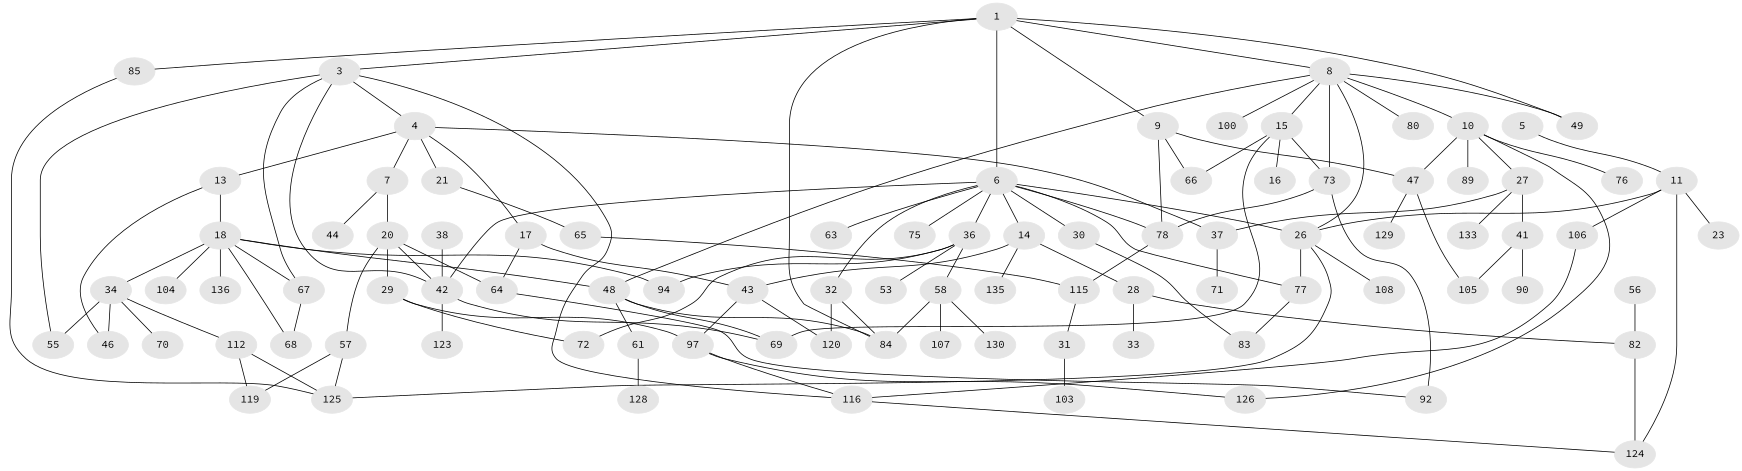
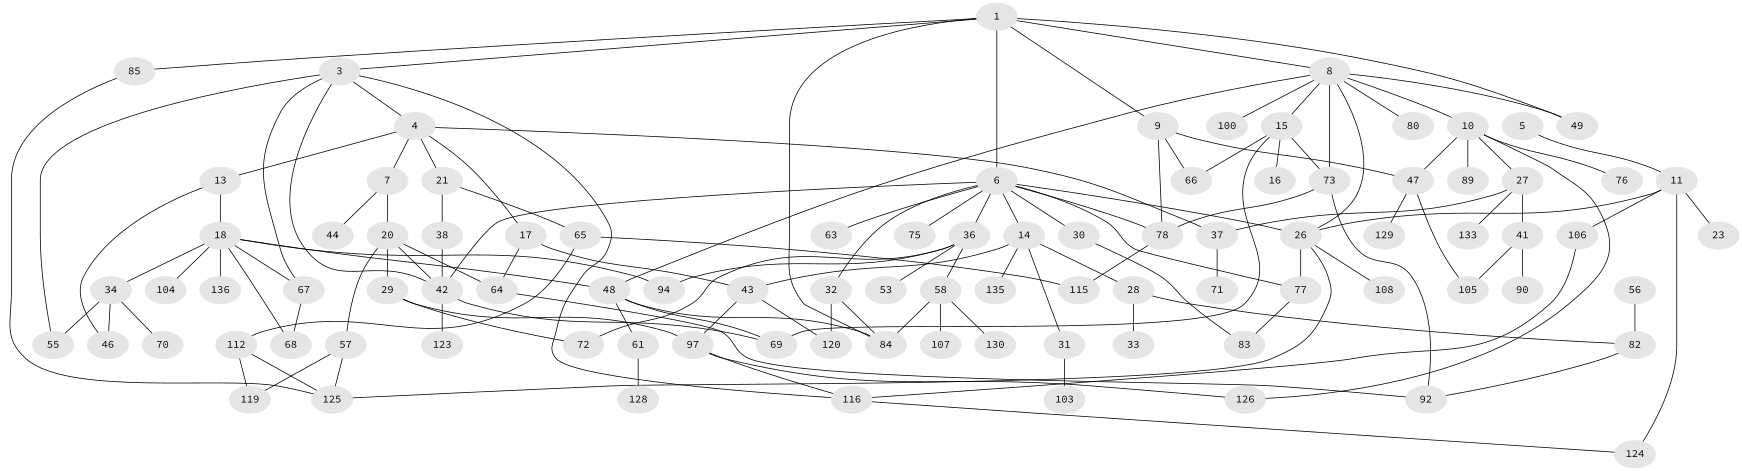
edge "21" -- "38": added
edge "115" -- "31": now "14" -- "31"
edge "34" -- "112": now "65" -- "112"
edge "82" -- "124": now "82" -- "92"
